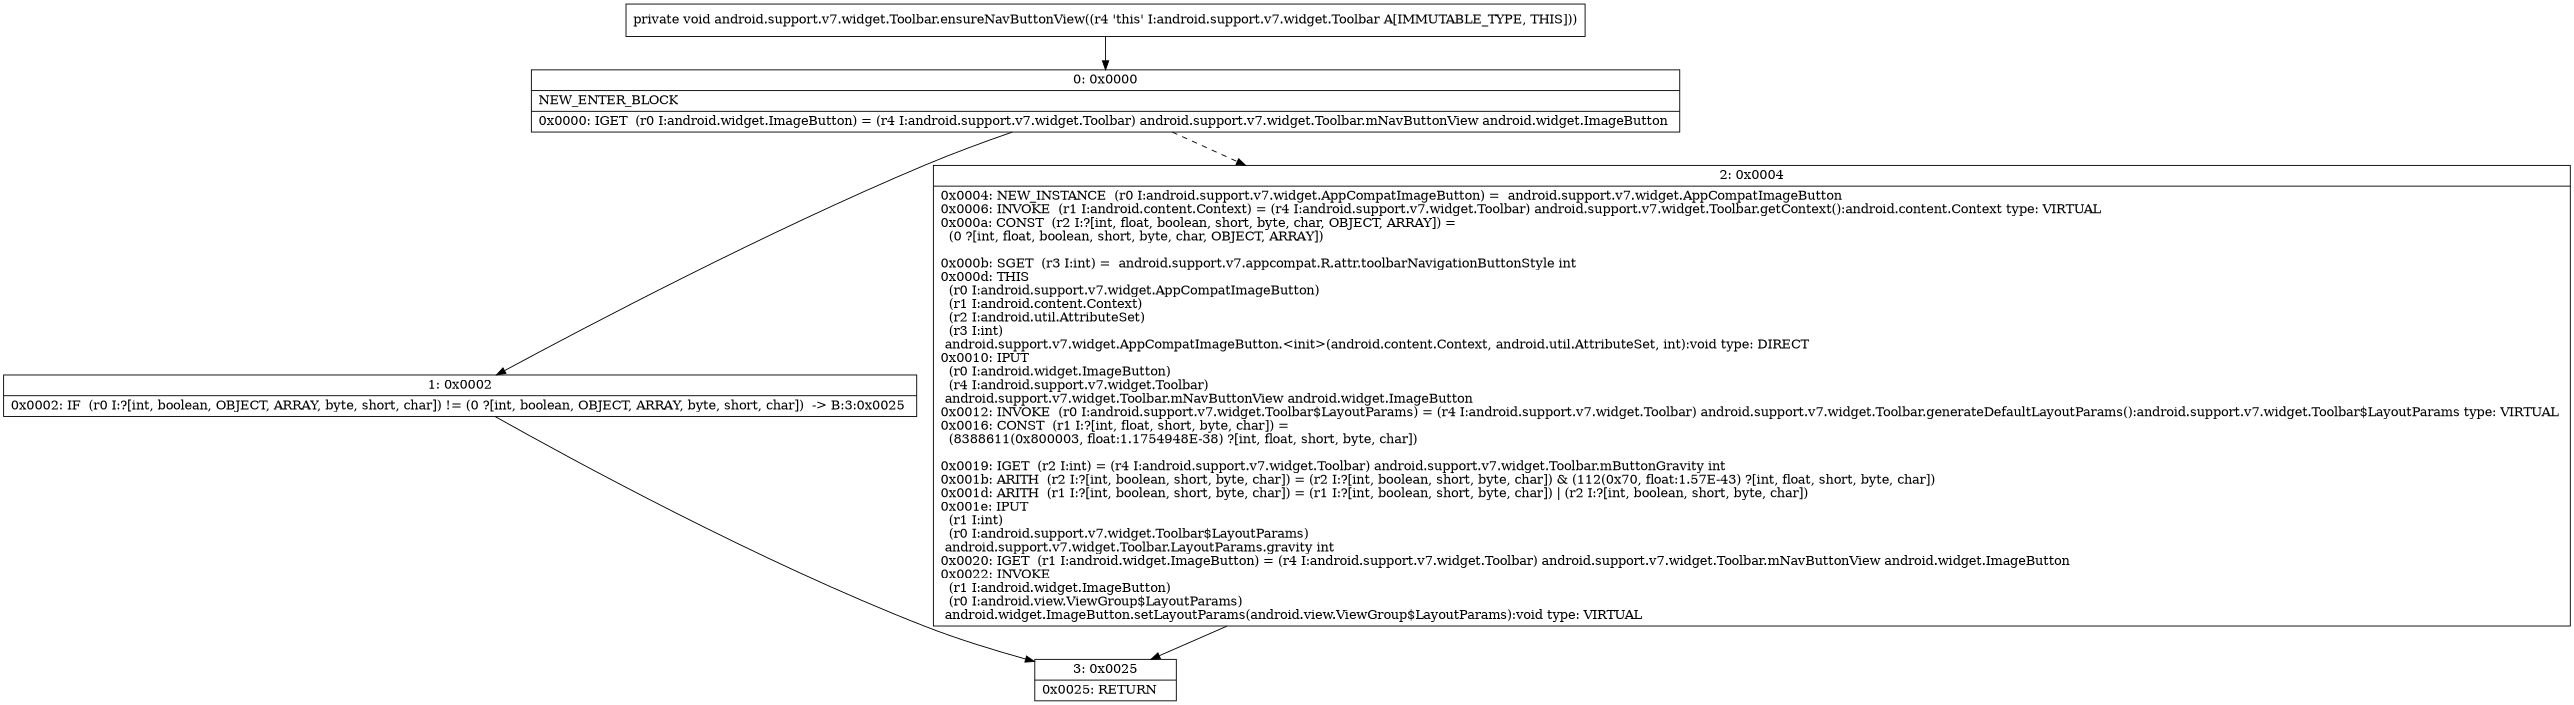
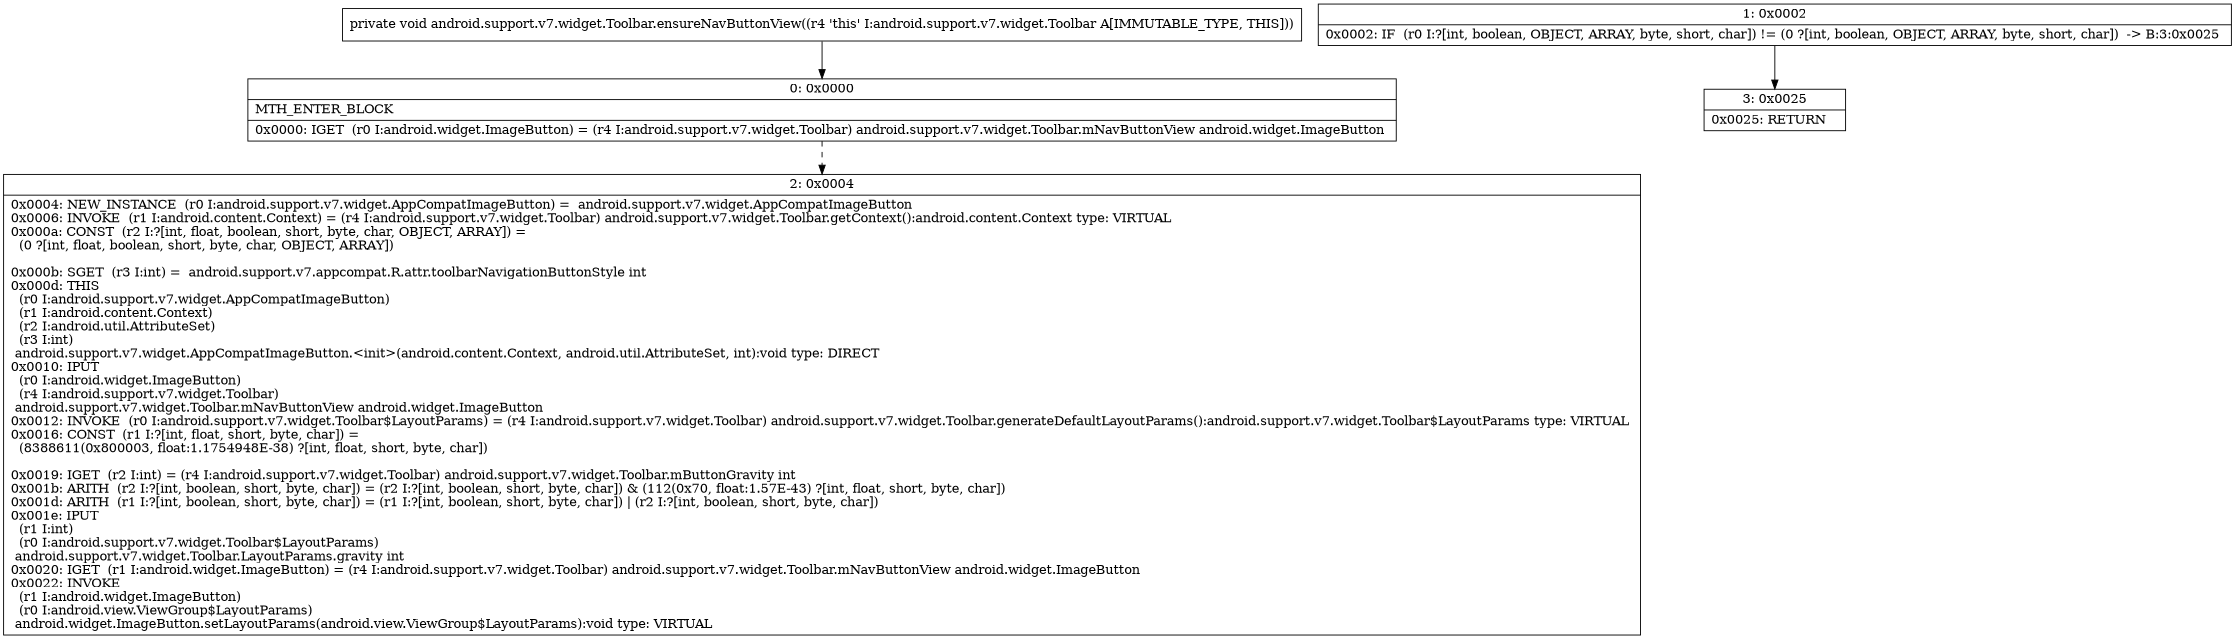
node "0: 0x0000": text "NEW_ENTER_BLOCK" -> "MTH_ENTER_BLOCK"
edge "0: 0x0000" -> "1: 0x0002": removed
edge "2: 0x0004" -> "3: 0x0025": removed
